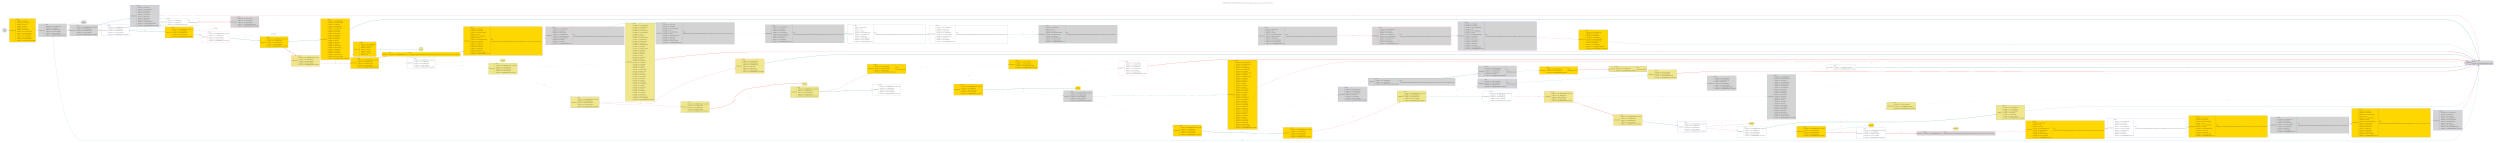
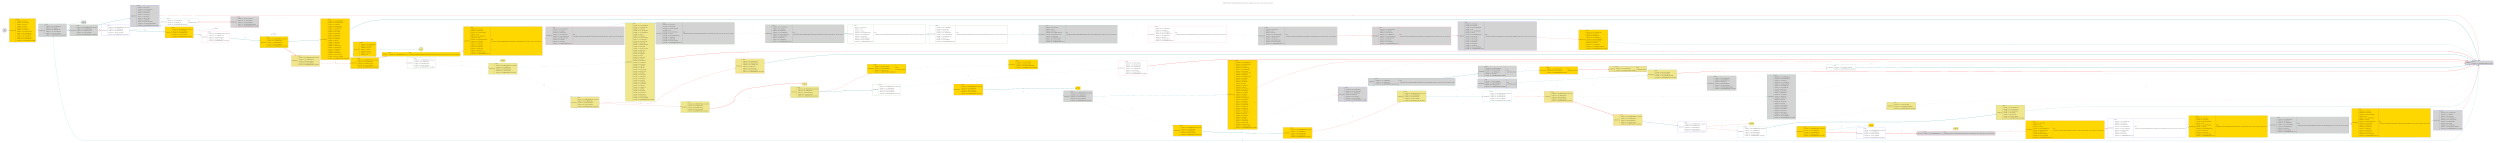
node "0x4023f0 [33]": added
